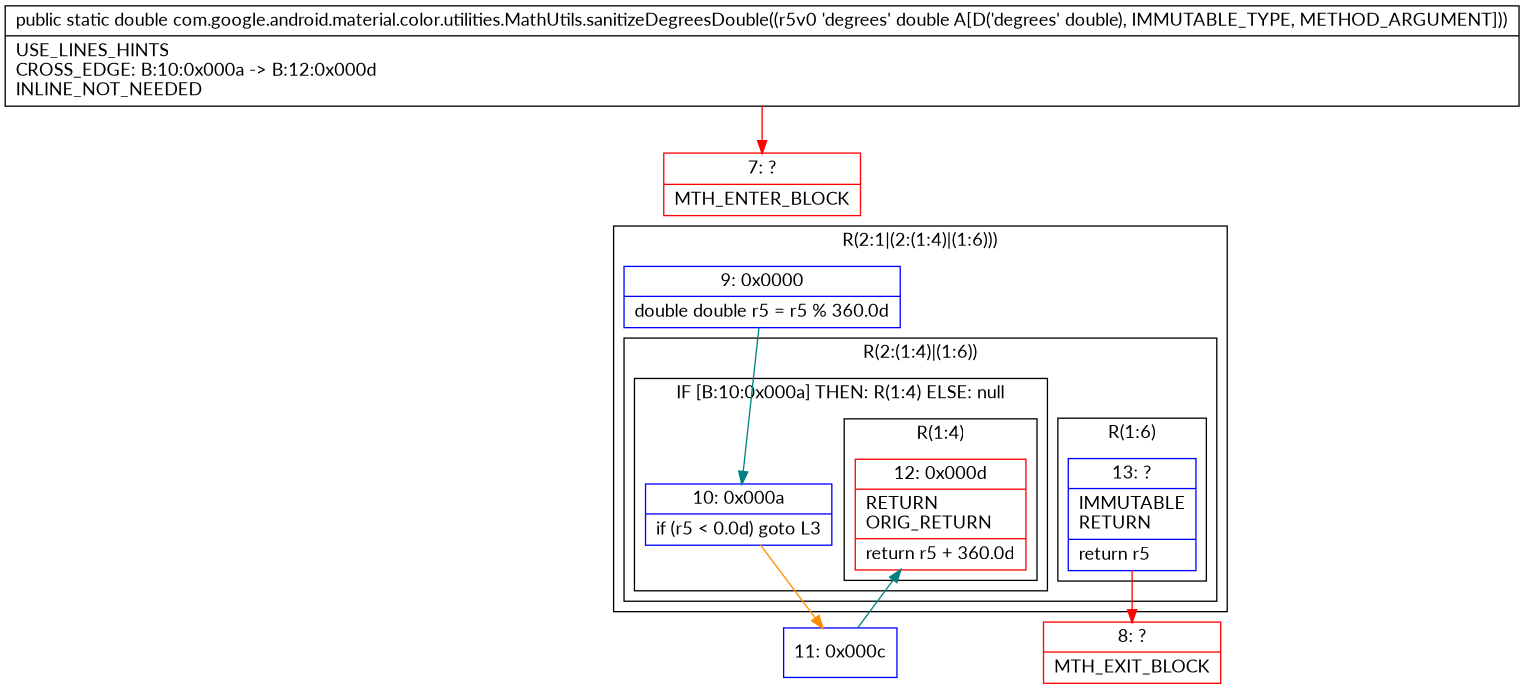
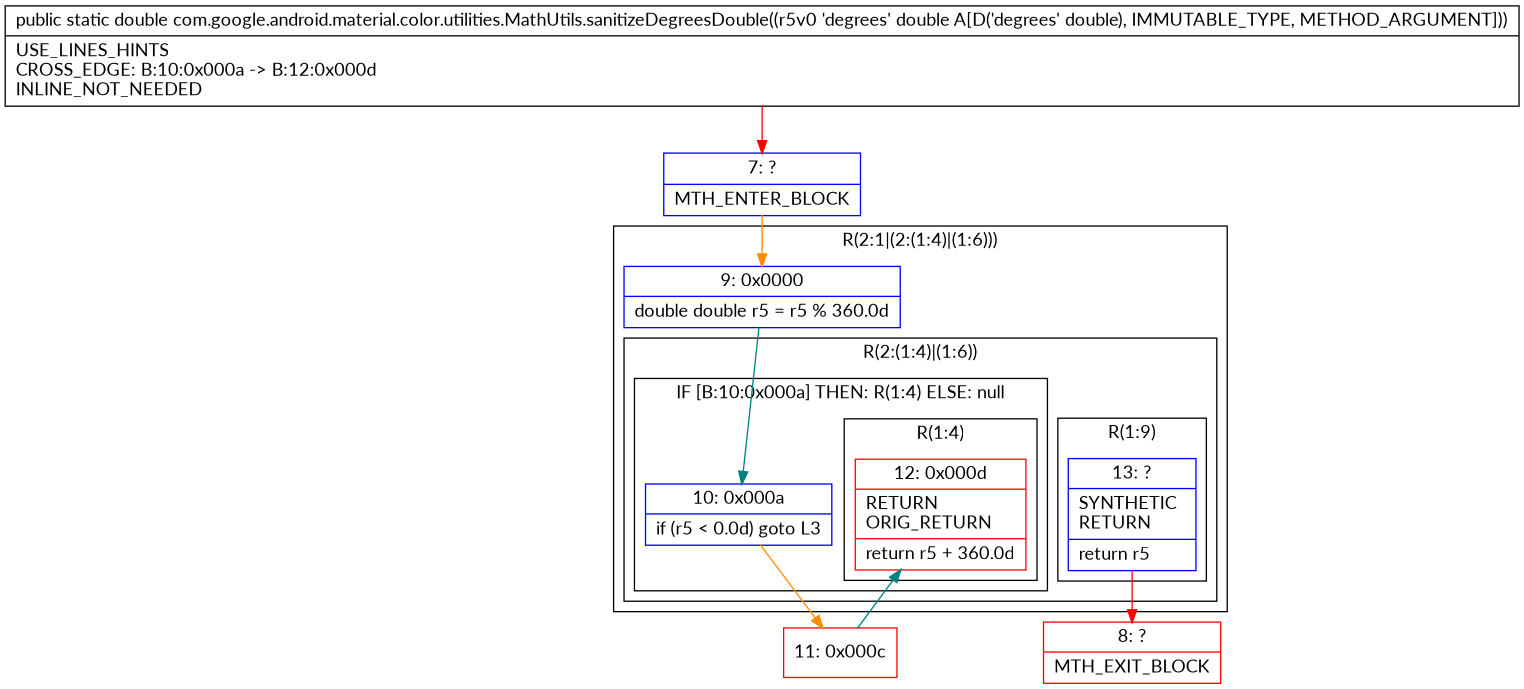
node "7: ?": color red -> blue
edge "7: ?" -> "9: 0x0000": added
cluster "R(1:6)": label "R(1:6)" -> "R(1:9)"
node "13: ?": text "IMMUTABLE" -> "SYNTHETIC"
node "11: 0x000c": color blue -> red
